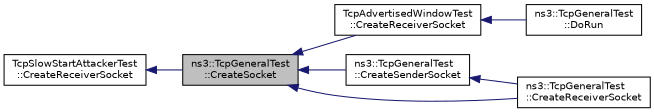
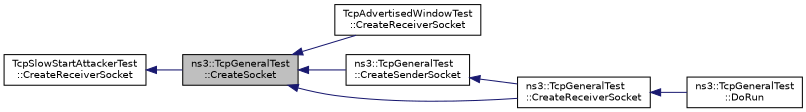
edge "ns3::TcpGeneralTest ::DoRun" -> "TcpAdvertisedWindowTest ::CreateReceiverSocket": now "ns3::TcpGeneralTest ::DoRun" -> "ns3::TcpGeneralTest ::CreateReceiverSocket"
